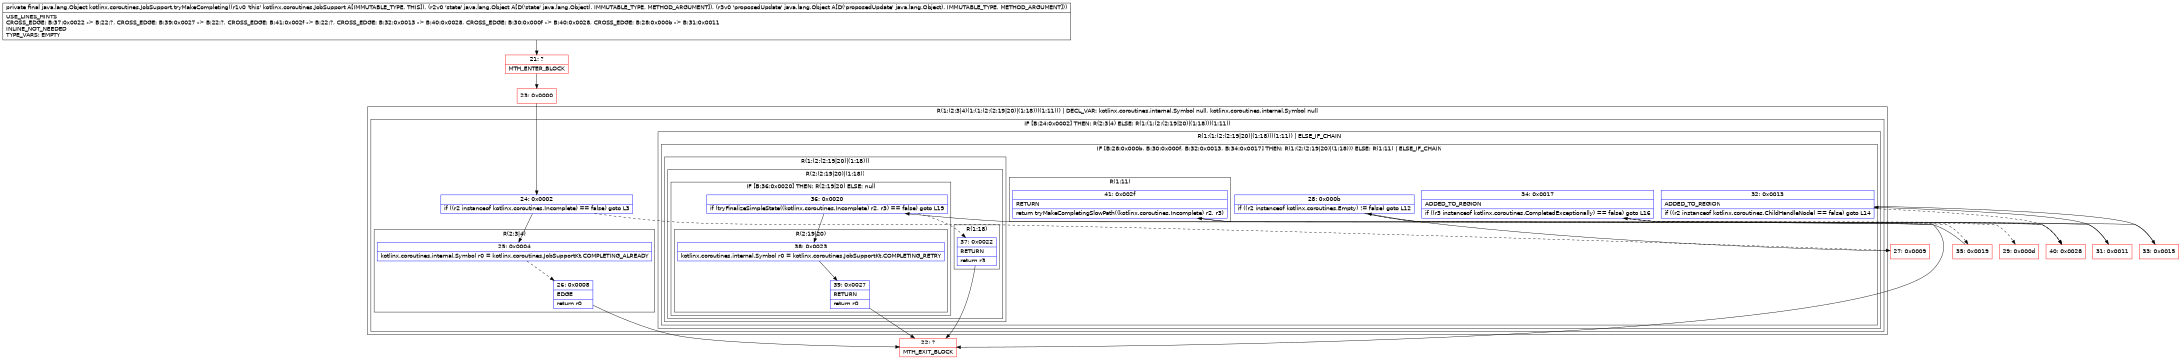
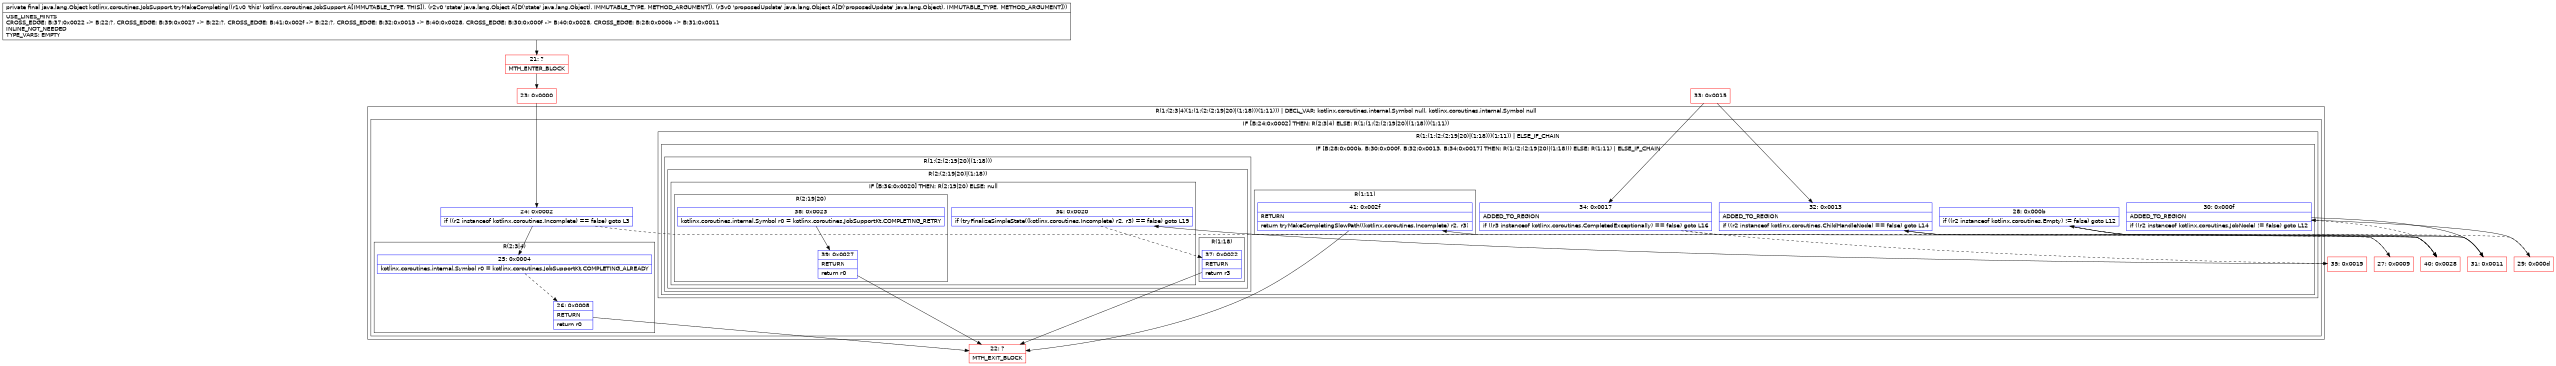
edge "32: 0x0013" -> "33: 0x0015": reversed
edge "32: 0x0013" -> "40: 0x0028": style dashed -> solid
node "30: 0x000f": added
edge "36: 0x0020" -> "38: 0x0023": removed
node "26: 0x0008": text "EDGE" -> "RETURN"
